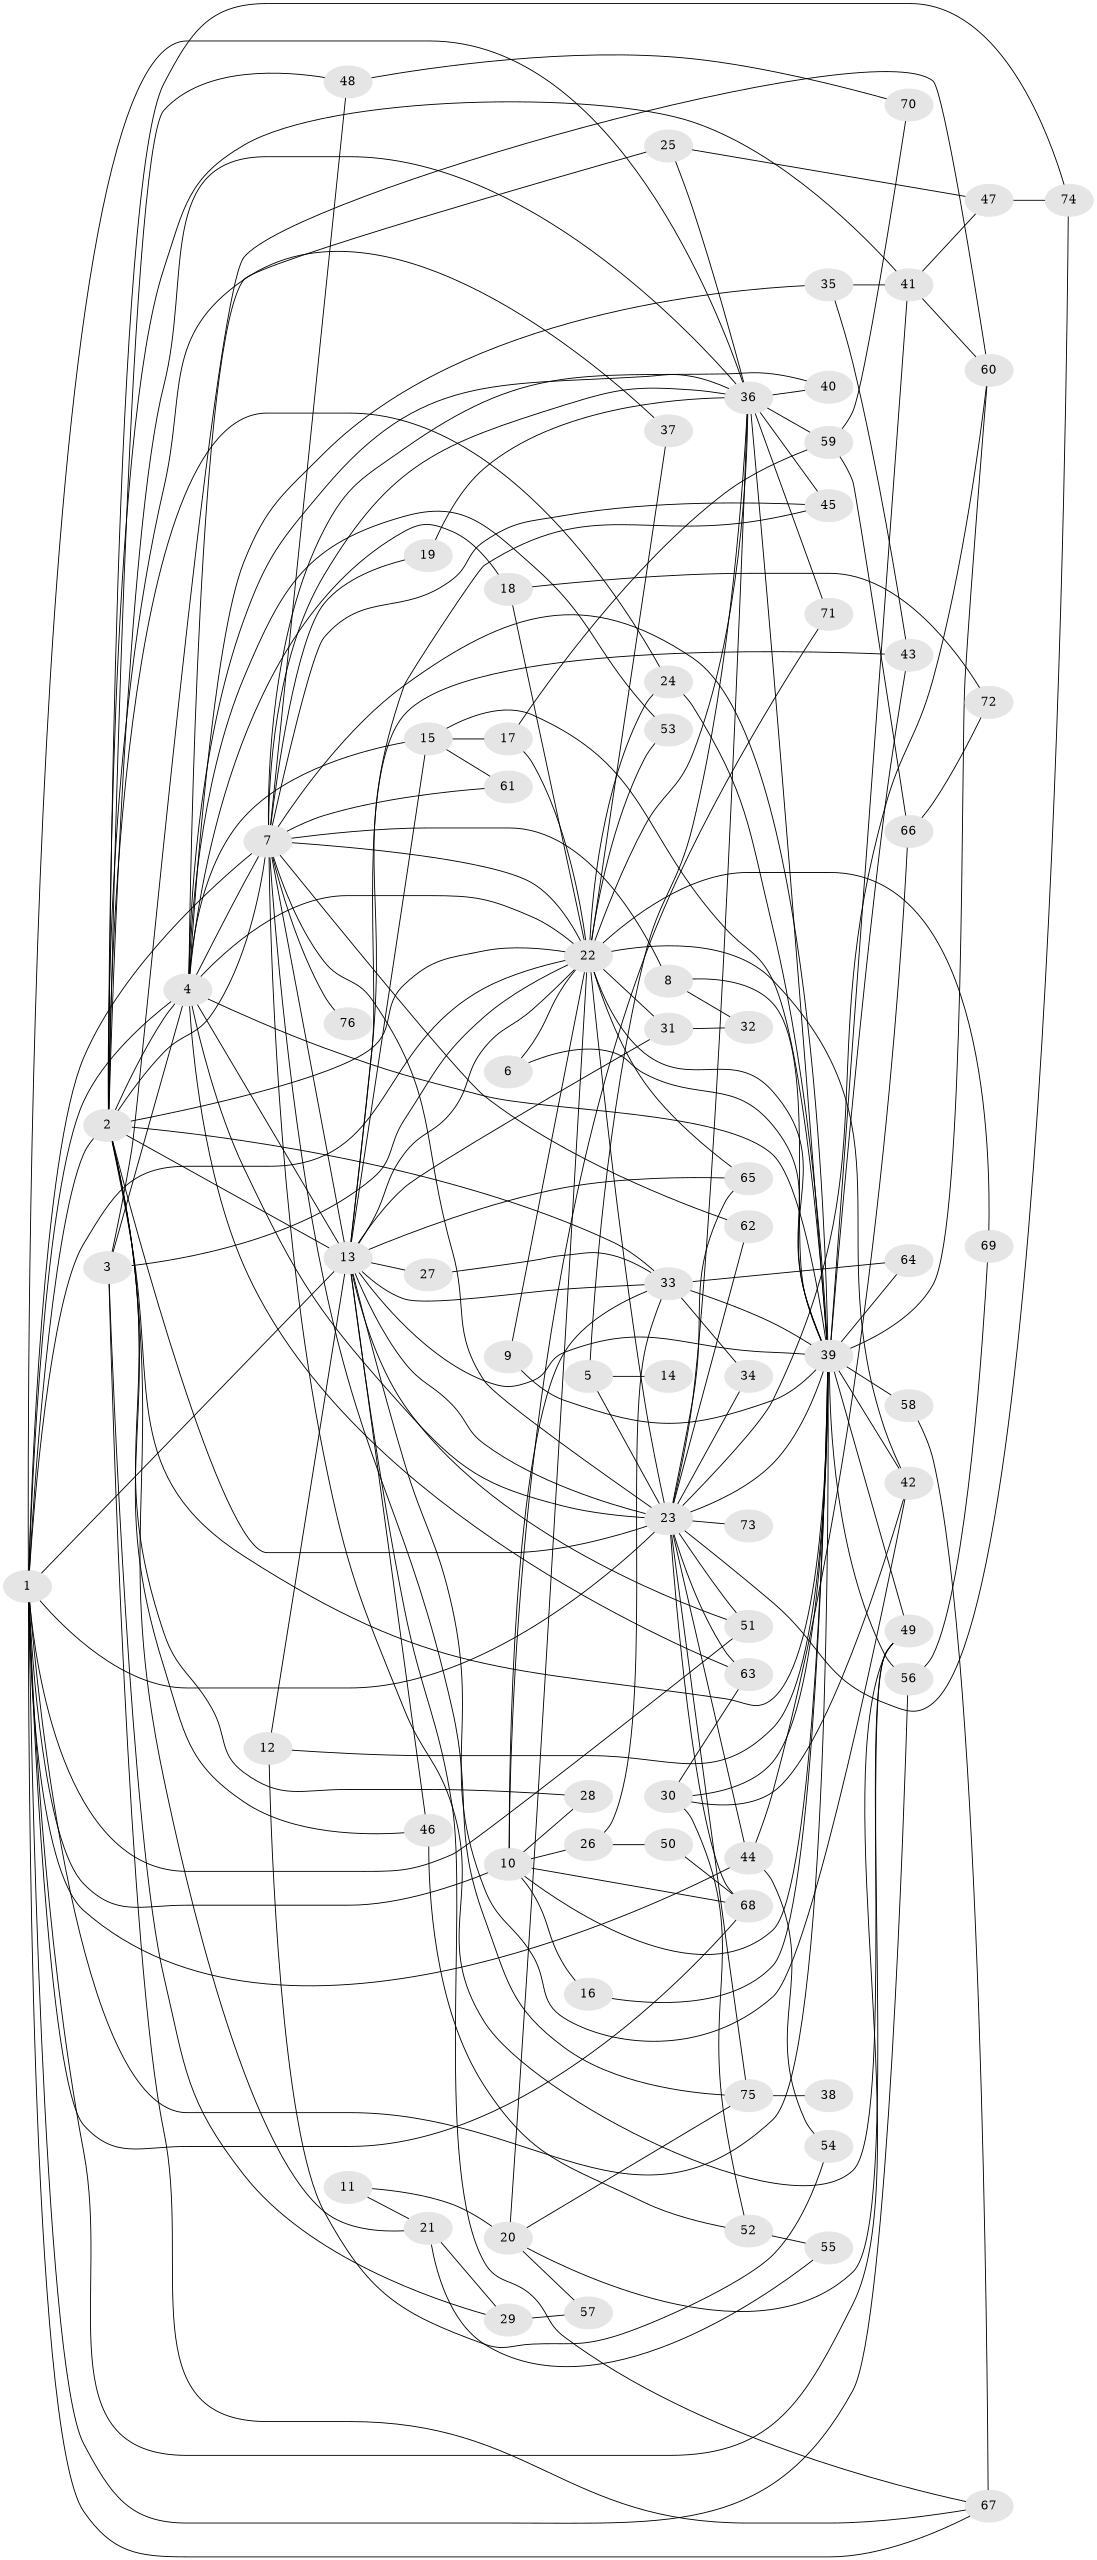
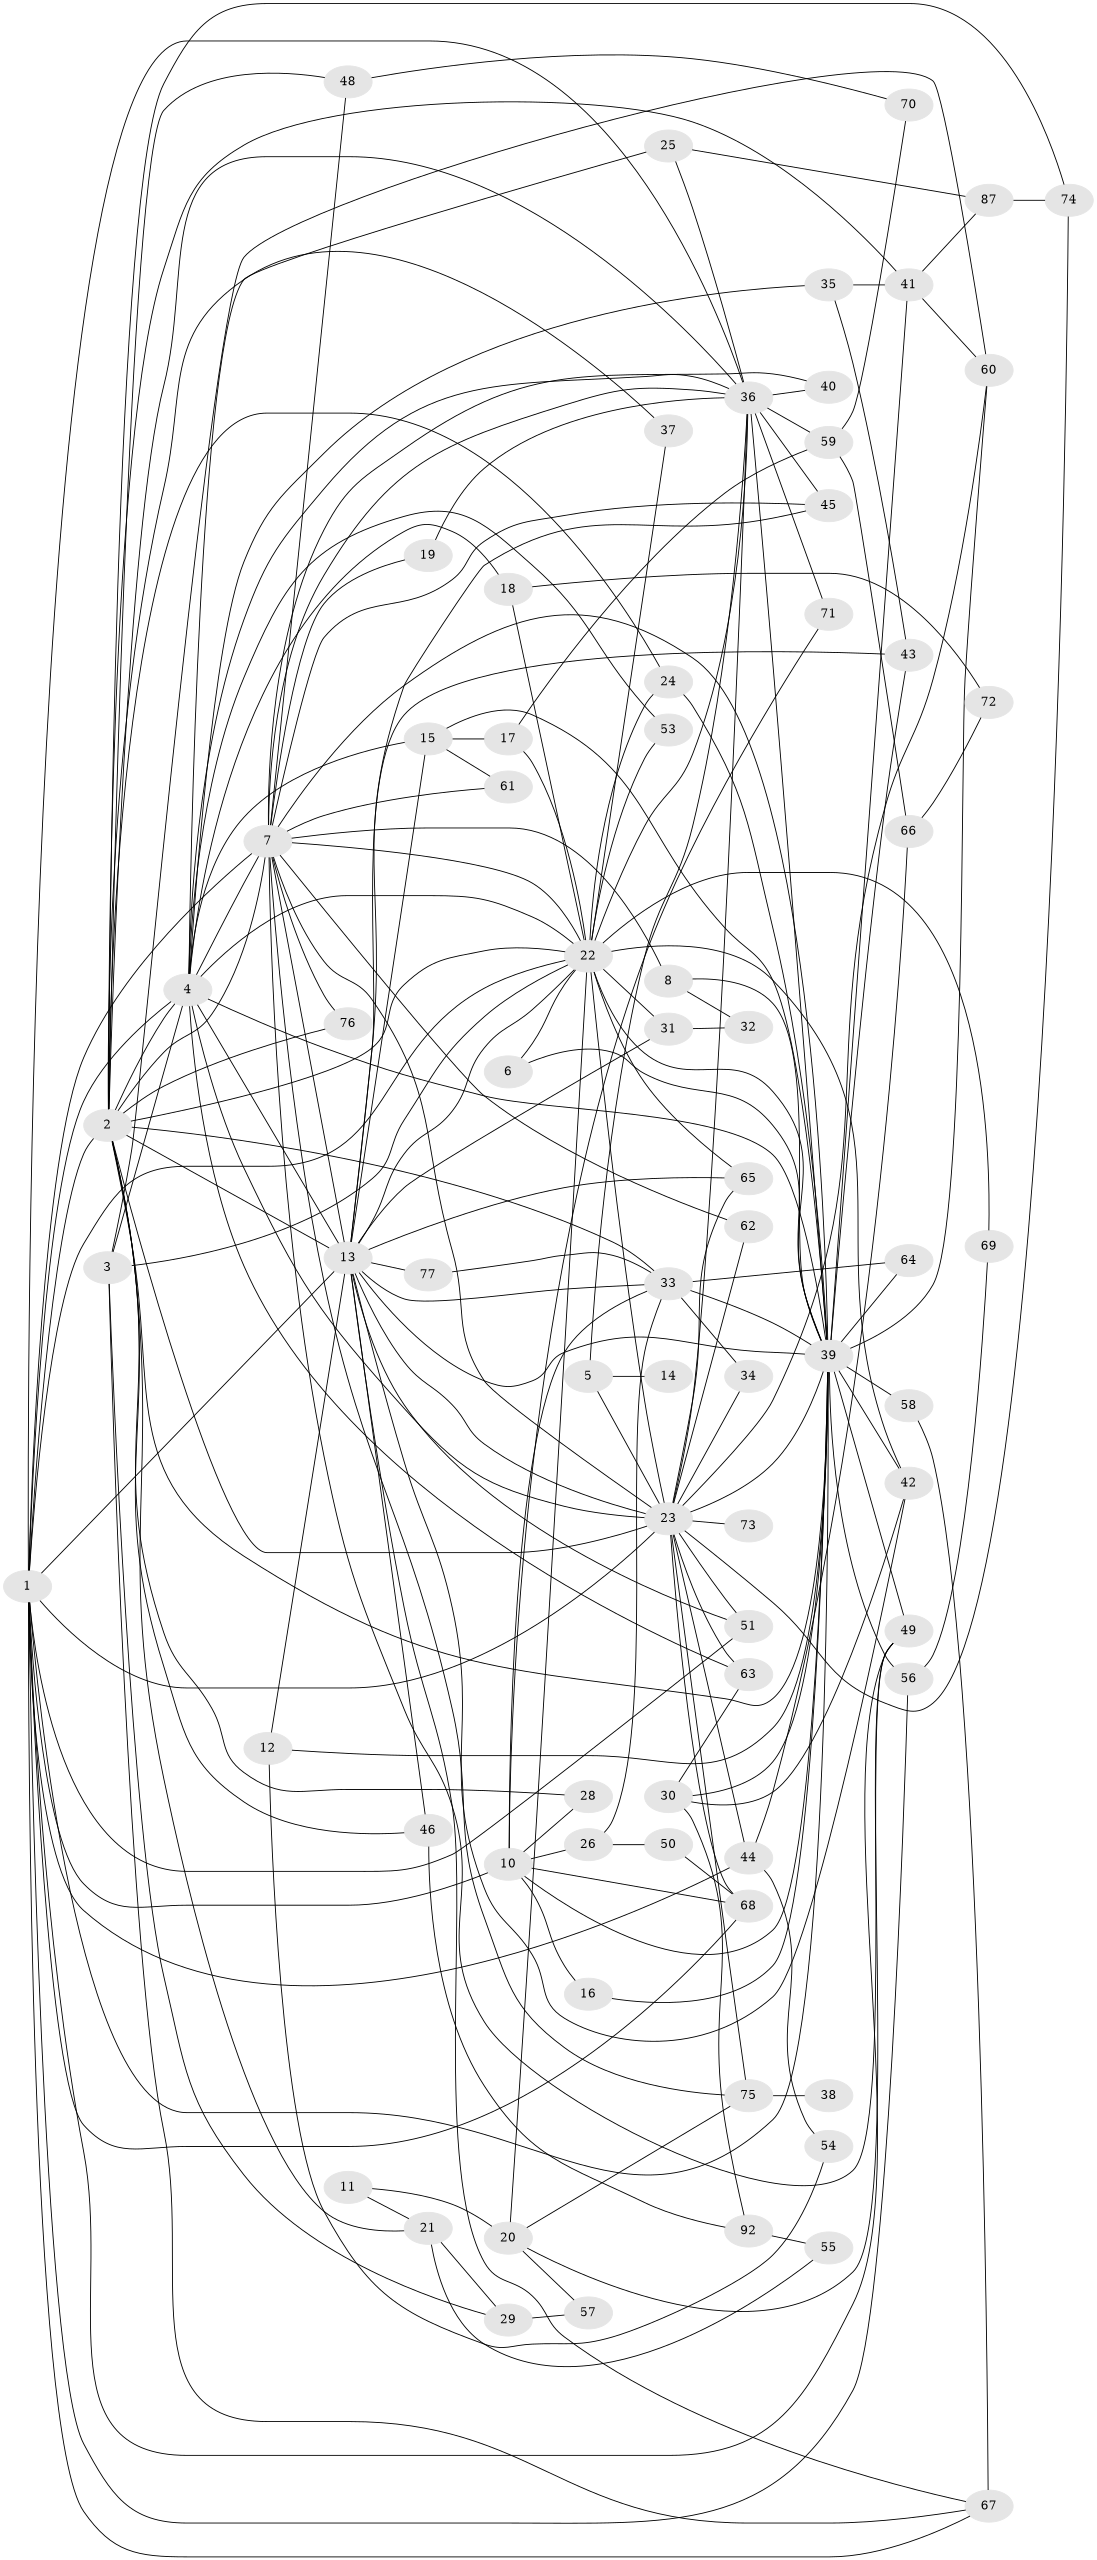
node "47": label "47" -> "87"
edge "76" -- "2": added
node "27": label "27" -> "77"
node "9": removed
node "52": label "52" -> "92"
